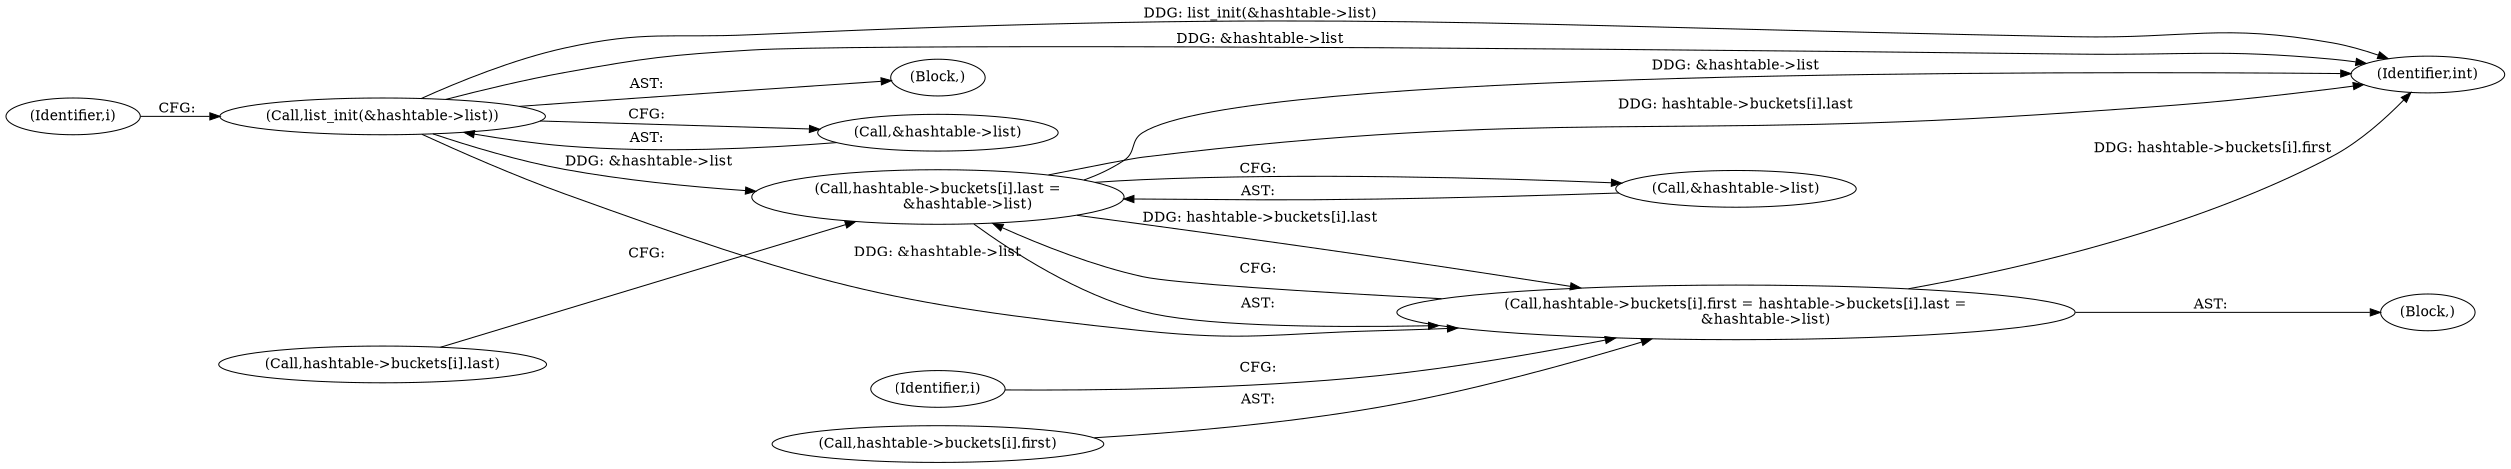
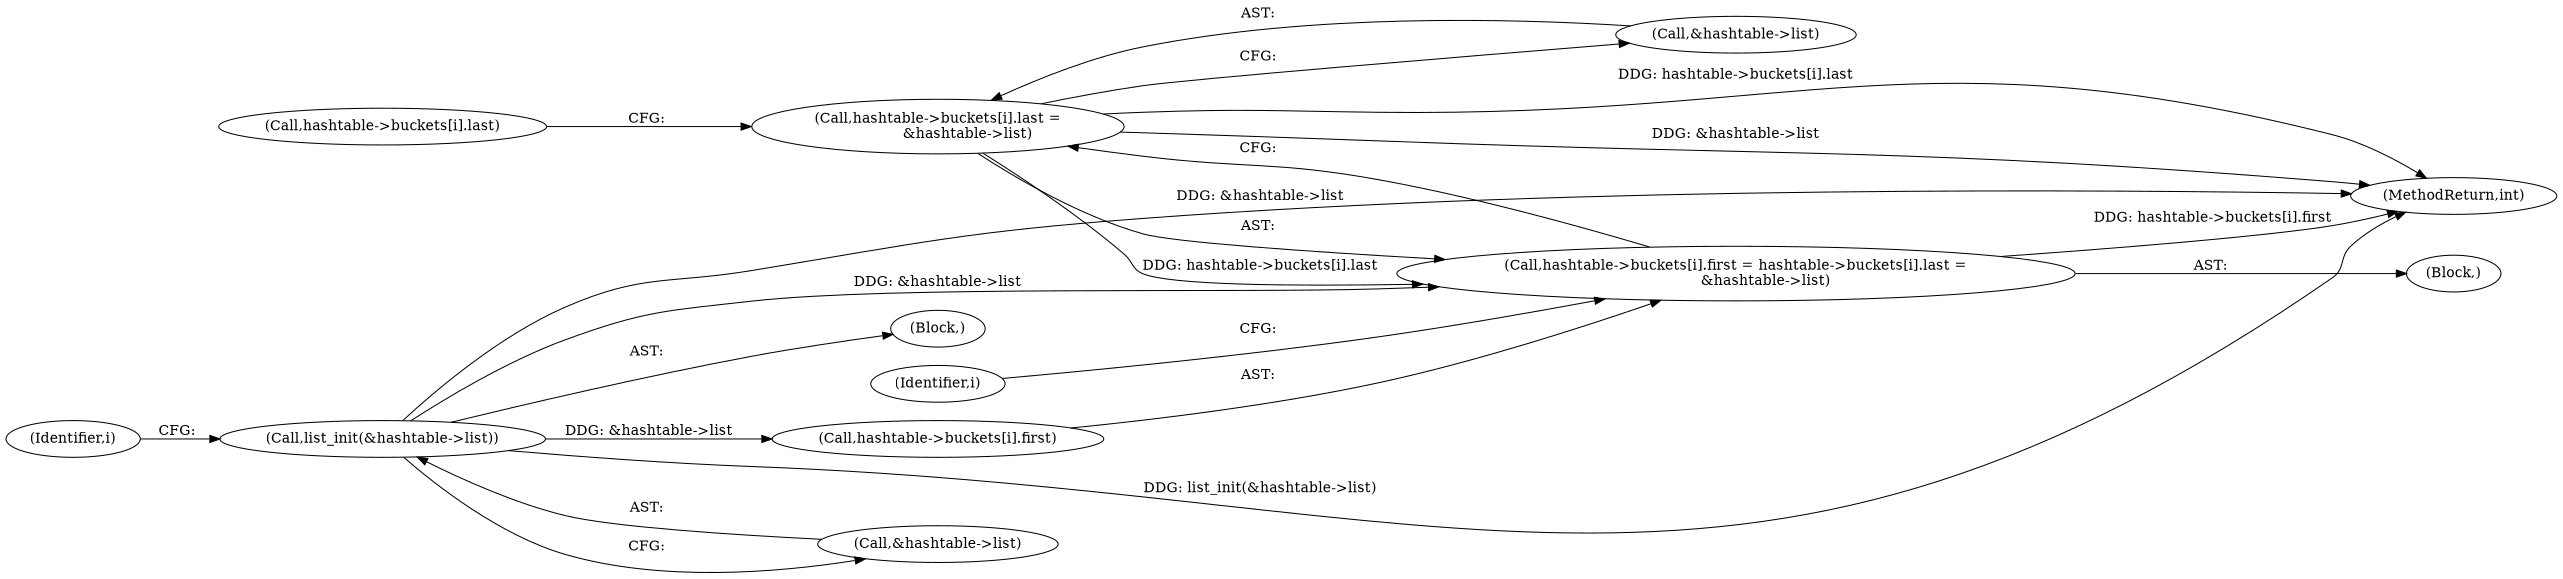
node "(Identifier,int)": label "(Identifier,int)" -> "(MethodReturn,int)"
edge "(Call,list_init(&hashtable->list))" -> "(Call,hashtable->buckets[i].last = &hashtable->list)": now "(Call,list_init(&hashtable->list))" -> "(Call,hashtable->buckets[i].first)"
